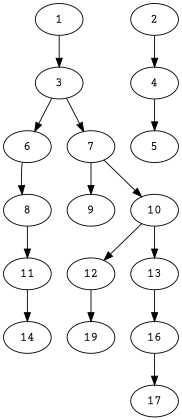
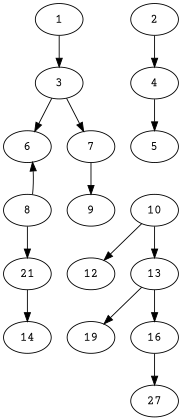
edge "6" -> "8": reversed
edge "7" -> "10": removed
node "11": label "11" -> "21"
edge "12" -> "19": now "13" -> "19"
node "17": label "17" -> "27"
